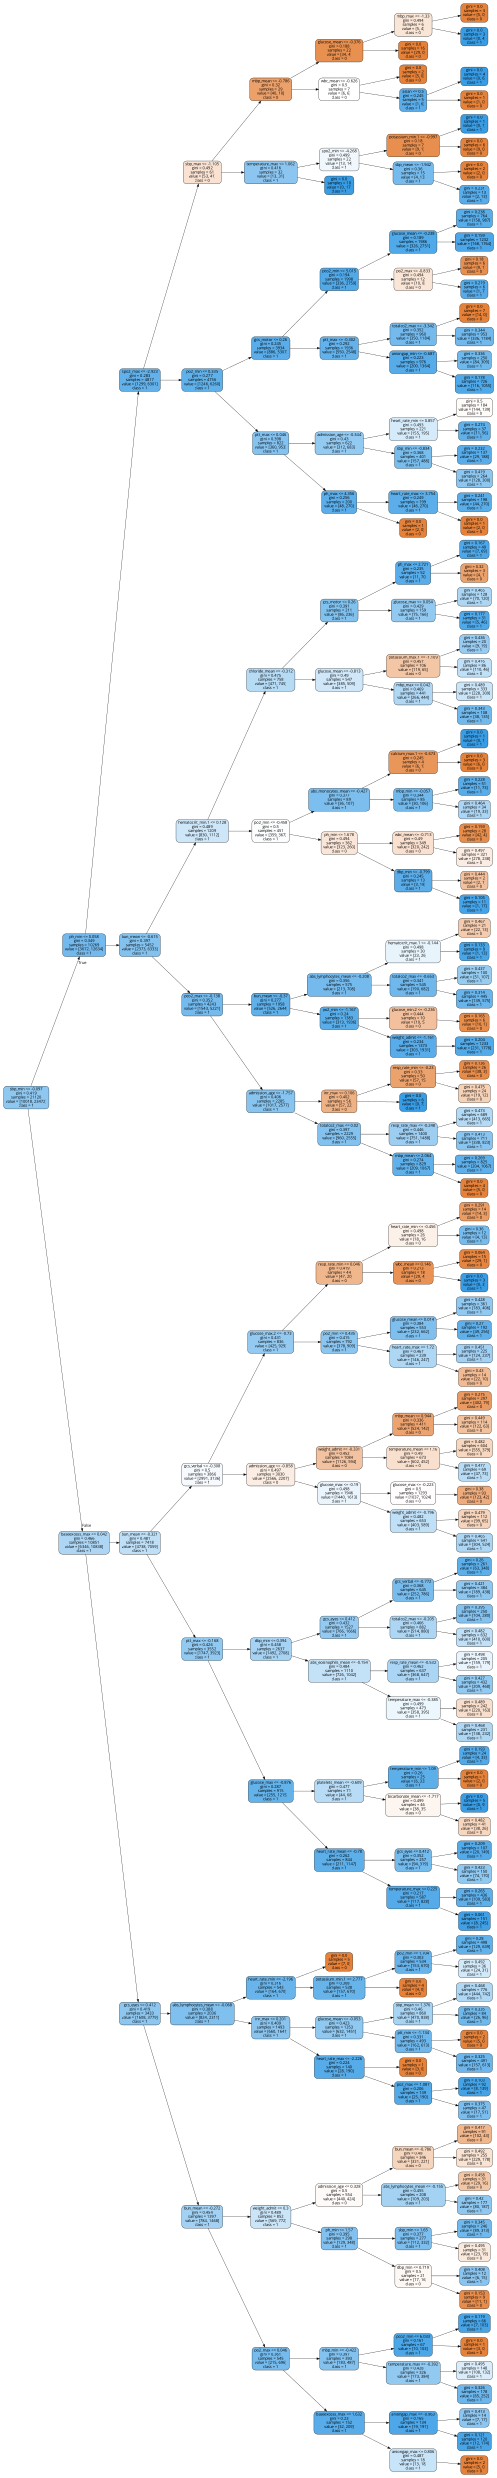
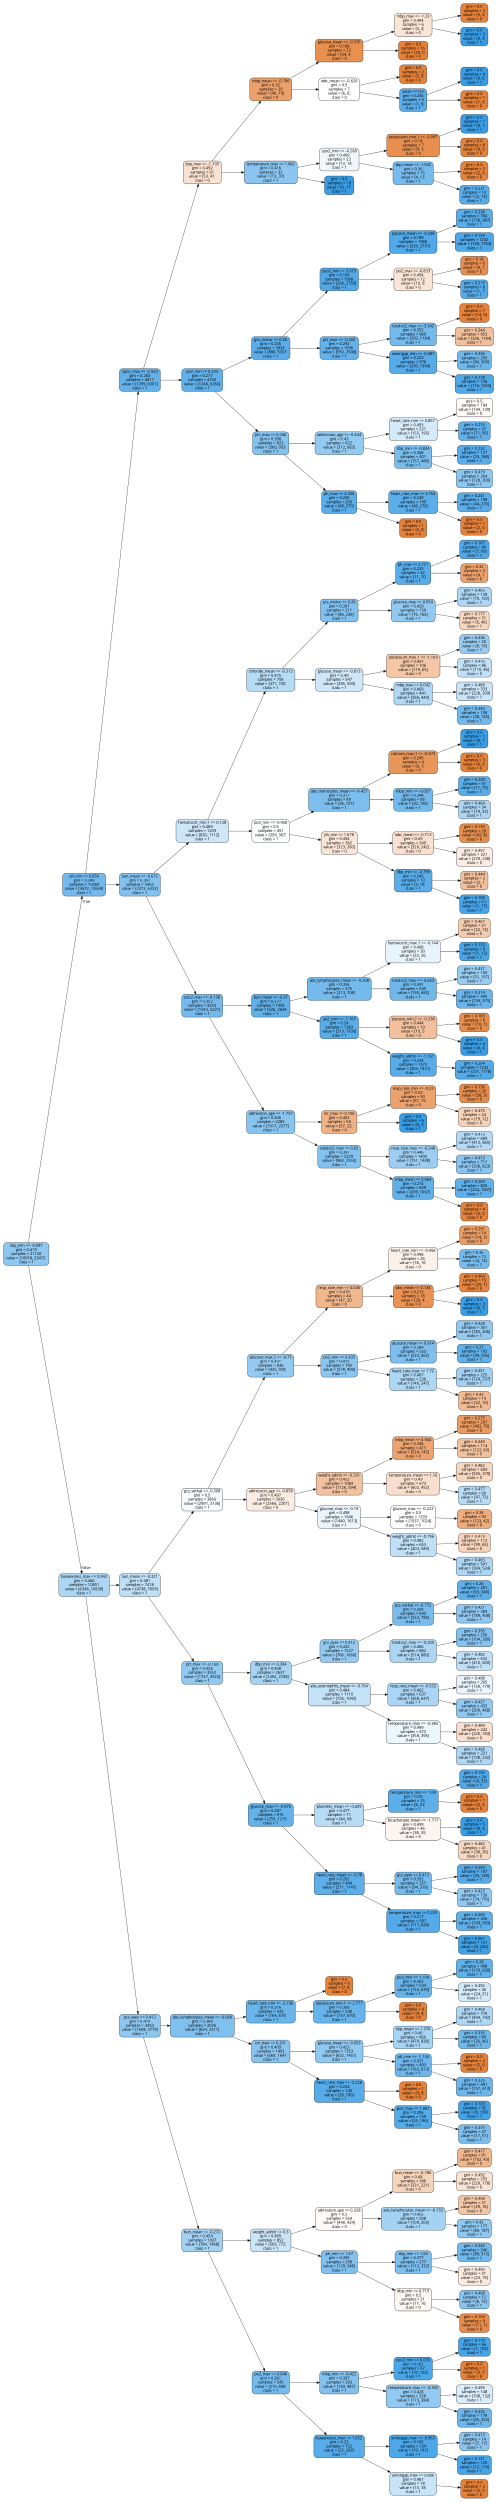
node "gini = 0.344 samples = 953 value = [336, 1184] class = 1": fillcolor #71b9ec -> #f2c09c
node "gini = 0.177 samples = 31 value = [5, 46] class = 1": fillcolor #4fa8e8 -> #f7d7c0
node "gini = 0.0 samples = 4 value = [0, 4] class = 1": added
